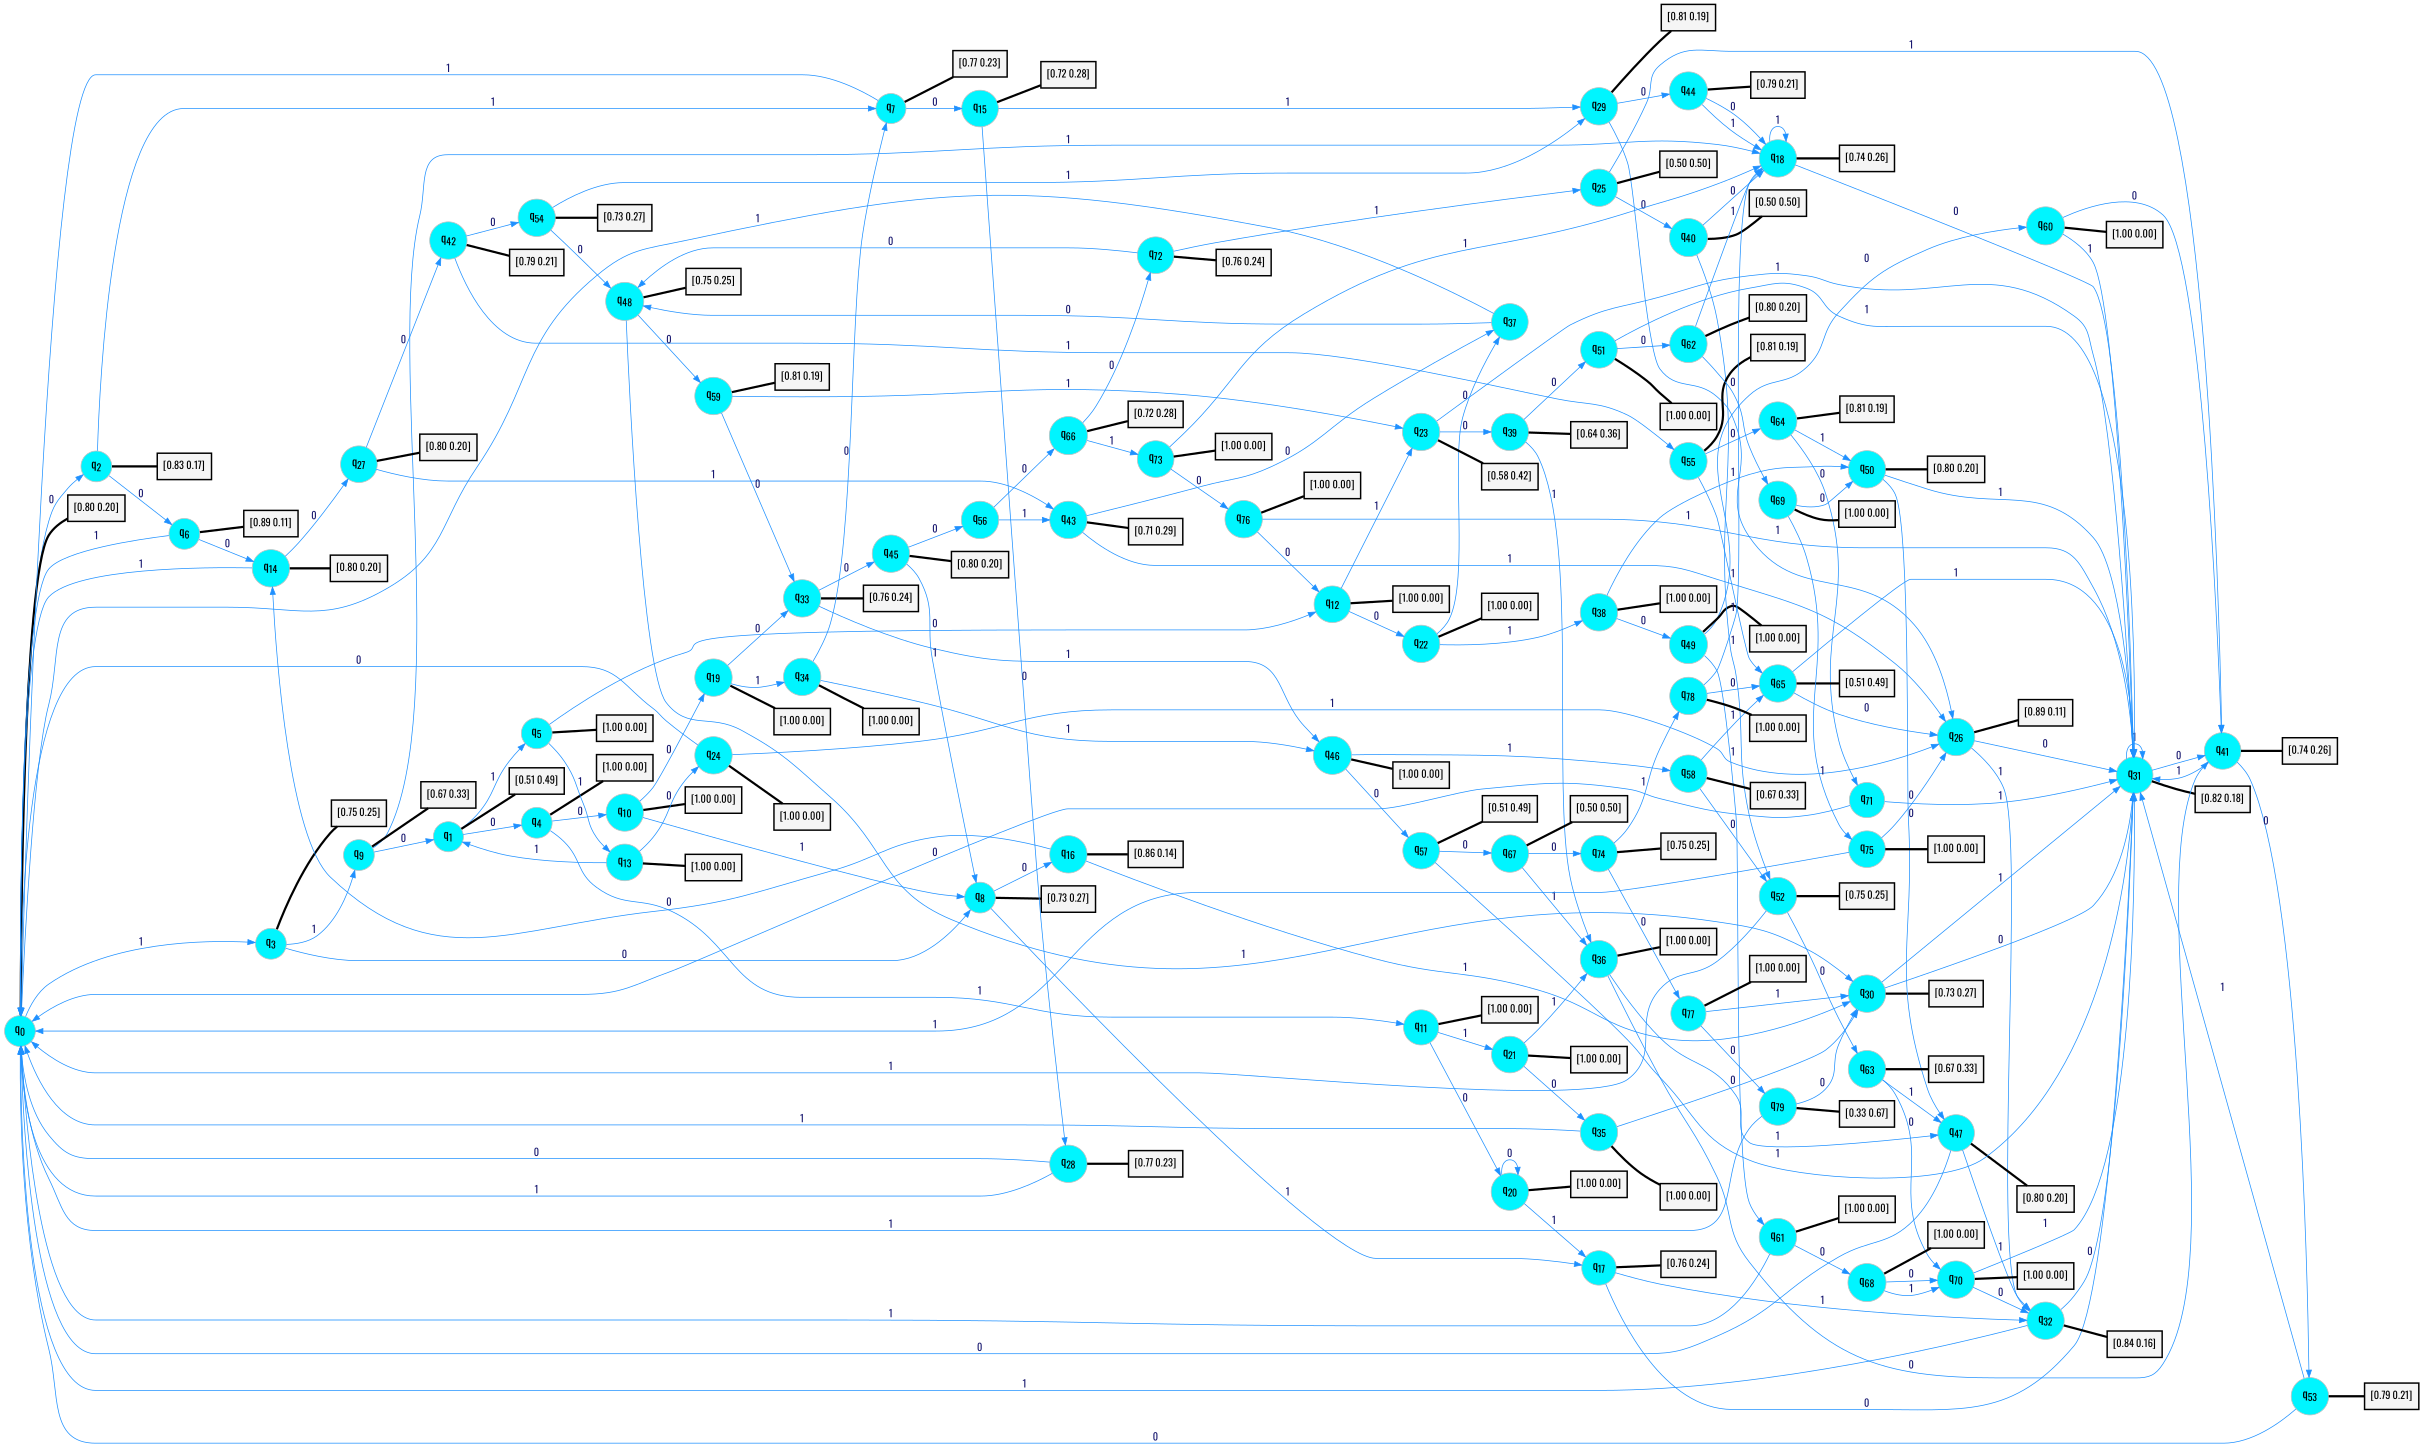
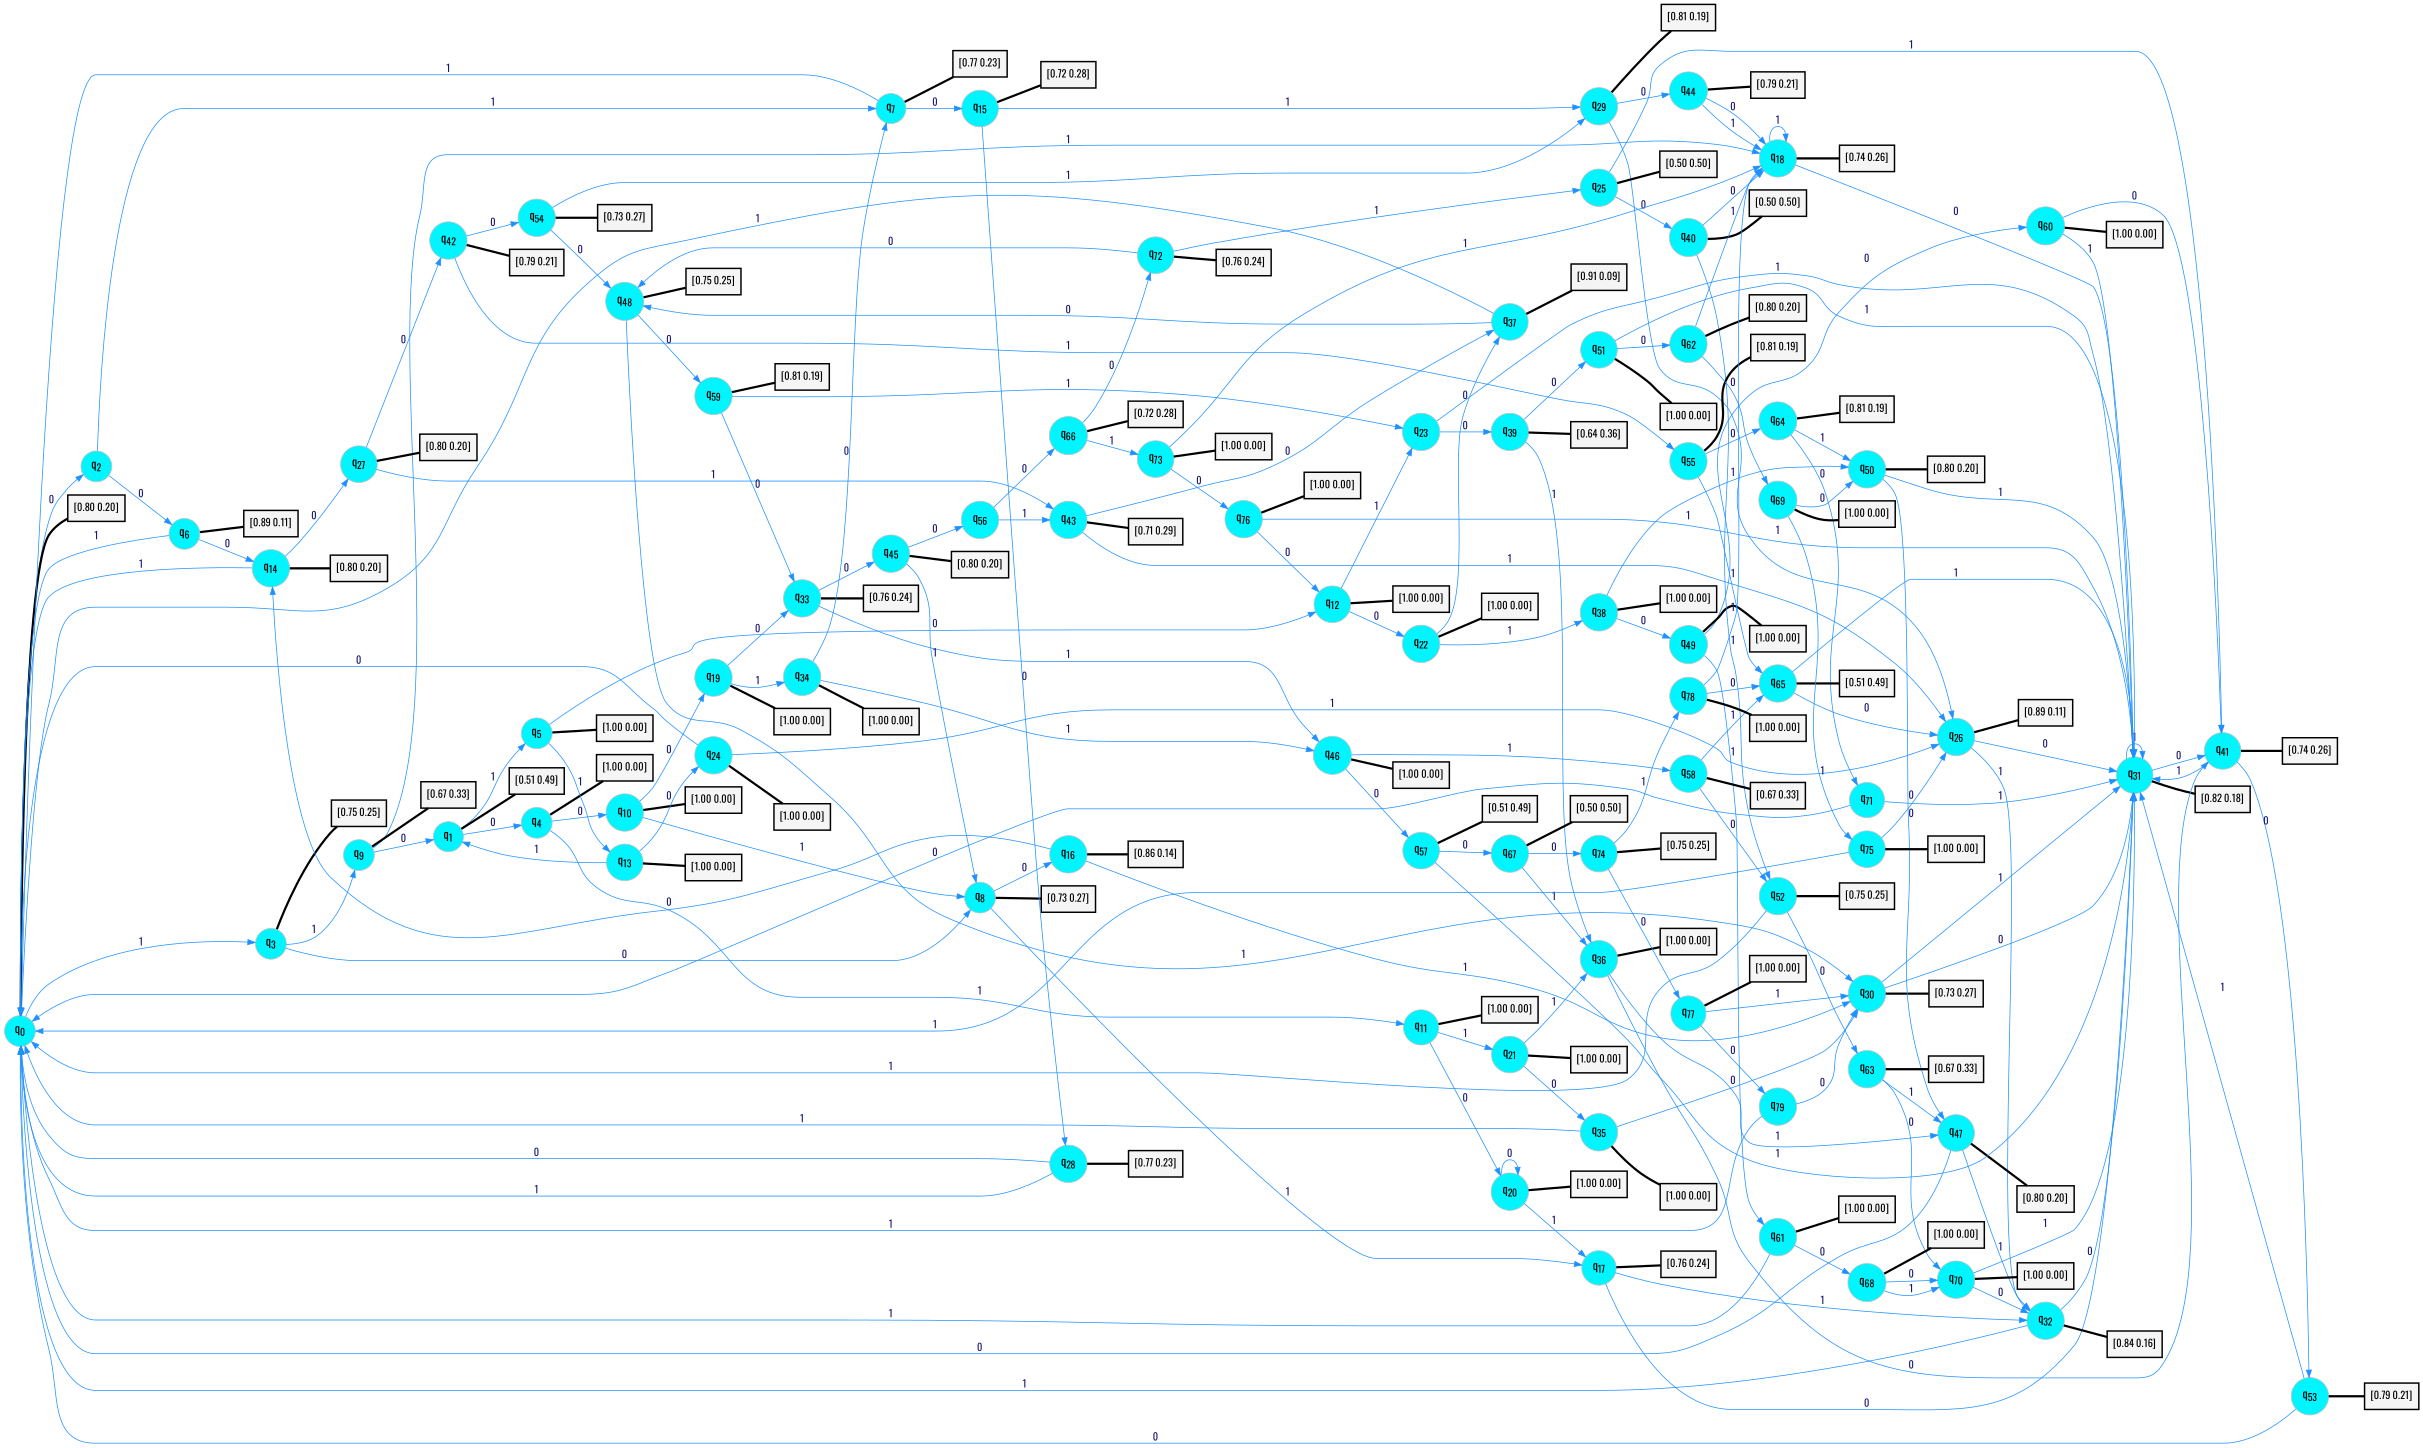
node "[0.91 0.09]": added
node "[0.83 0.17]": removed
node "[0.58 0.42]": removed
node "[0.33 0.67]": removed
